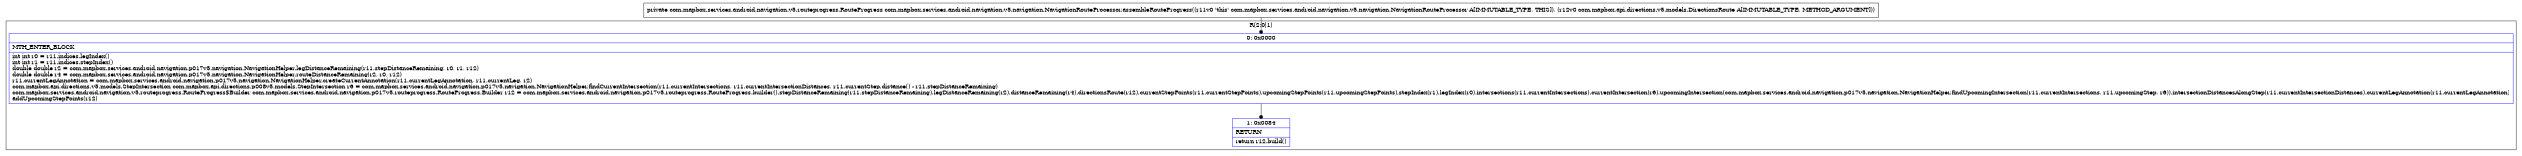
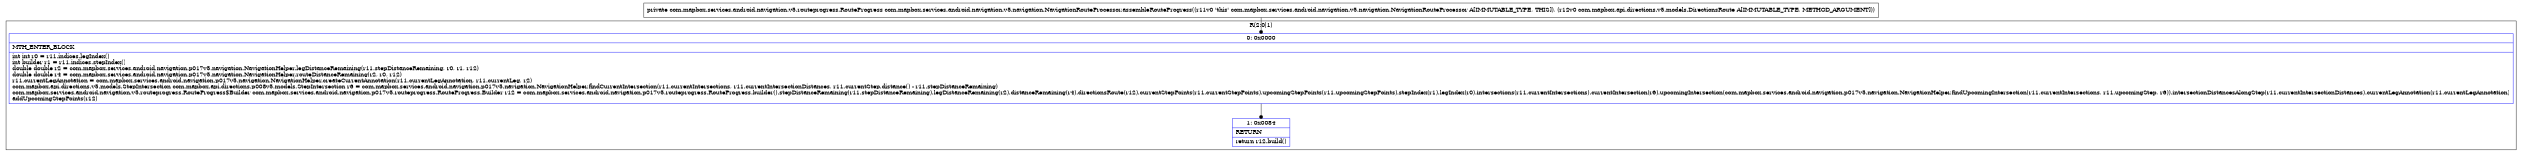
node "0: 0x0000": text "int int r1 = r11.indices.stepIndex()" -> "int builder r1 = r11.indices.stepIndex()"
